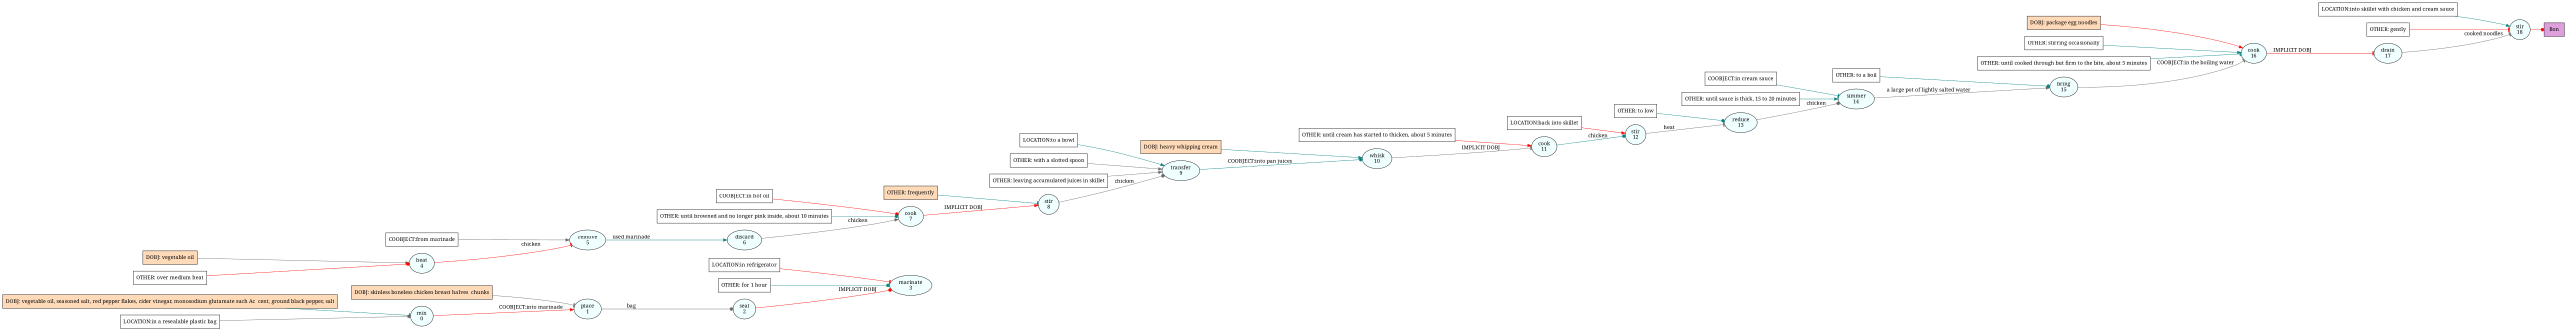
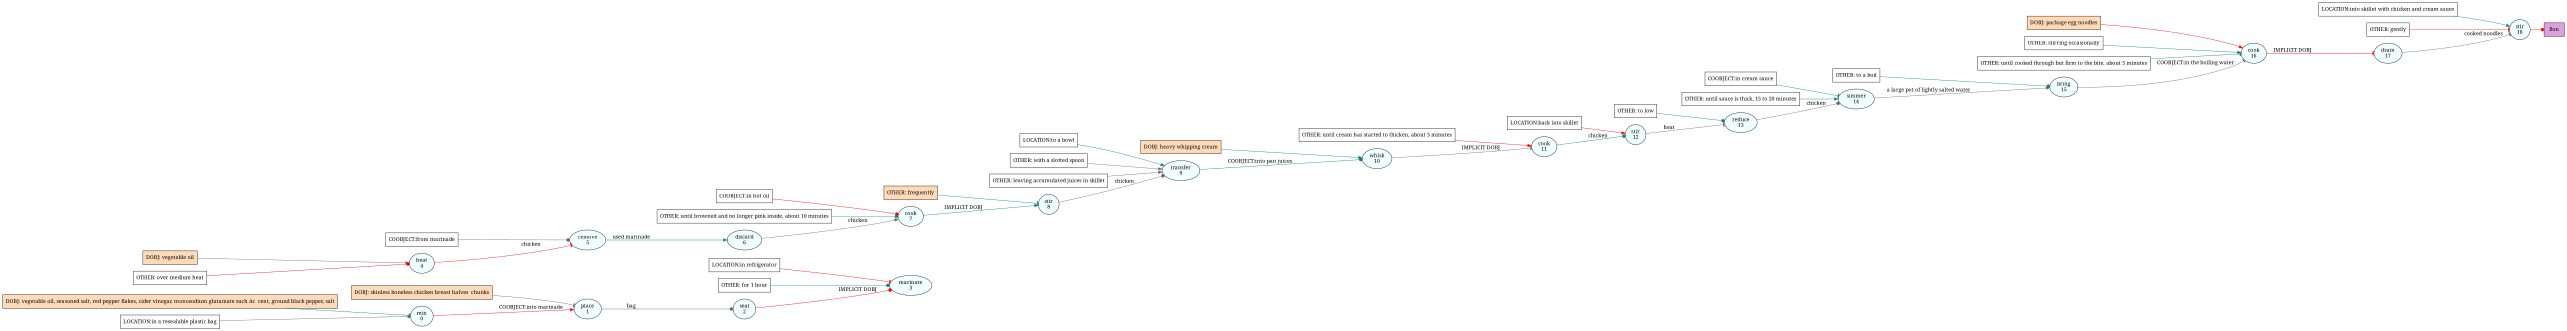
edge "cook 7" -> "stir 8": color red -> teal
edge "COOBJECT:from marinade" -> "remove 5": arrowhead normal -> dot
